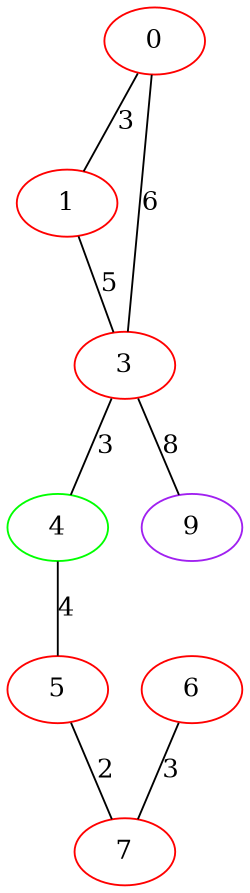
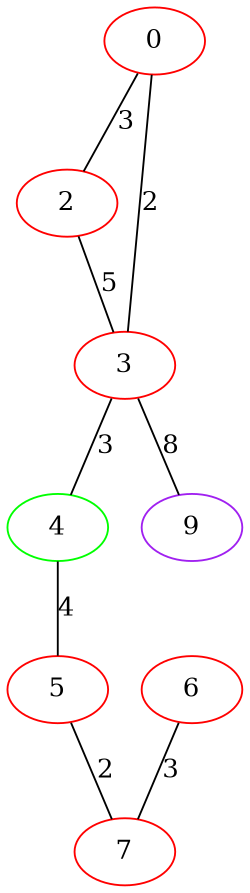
node "1": label "1" -> "2"
edge "0" -- "3": label "6" -> "2"
